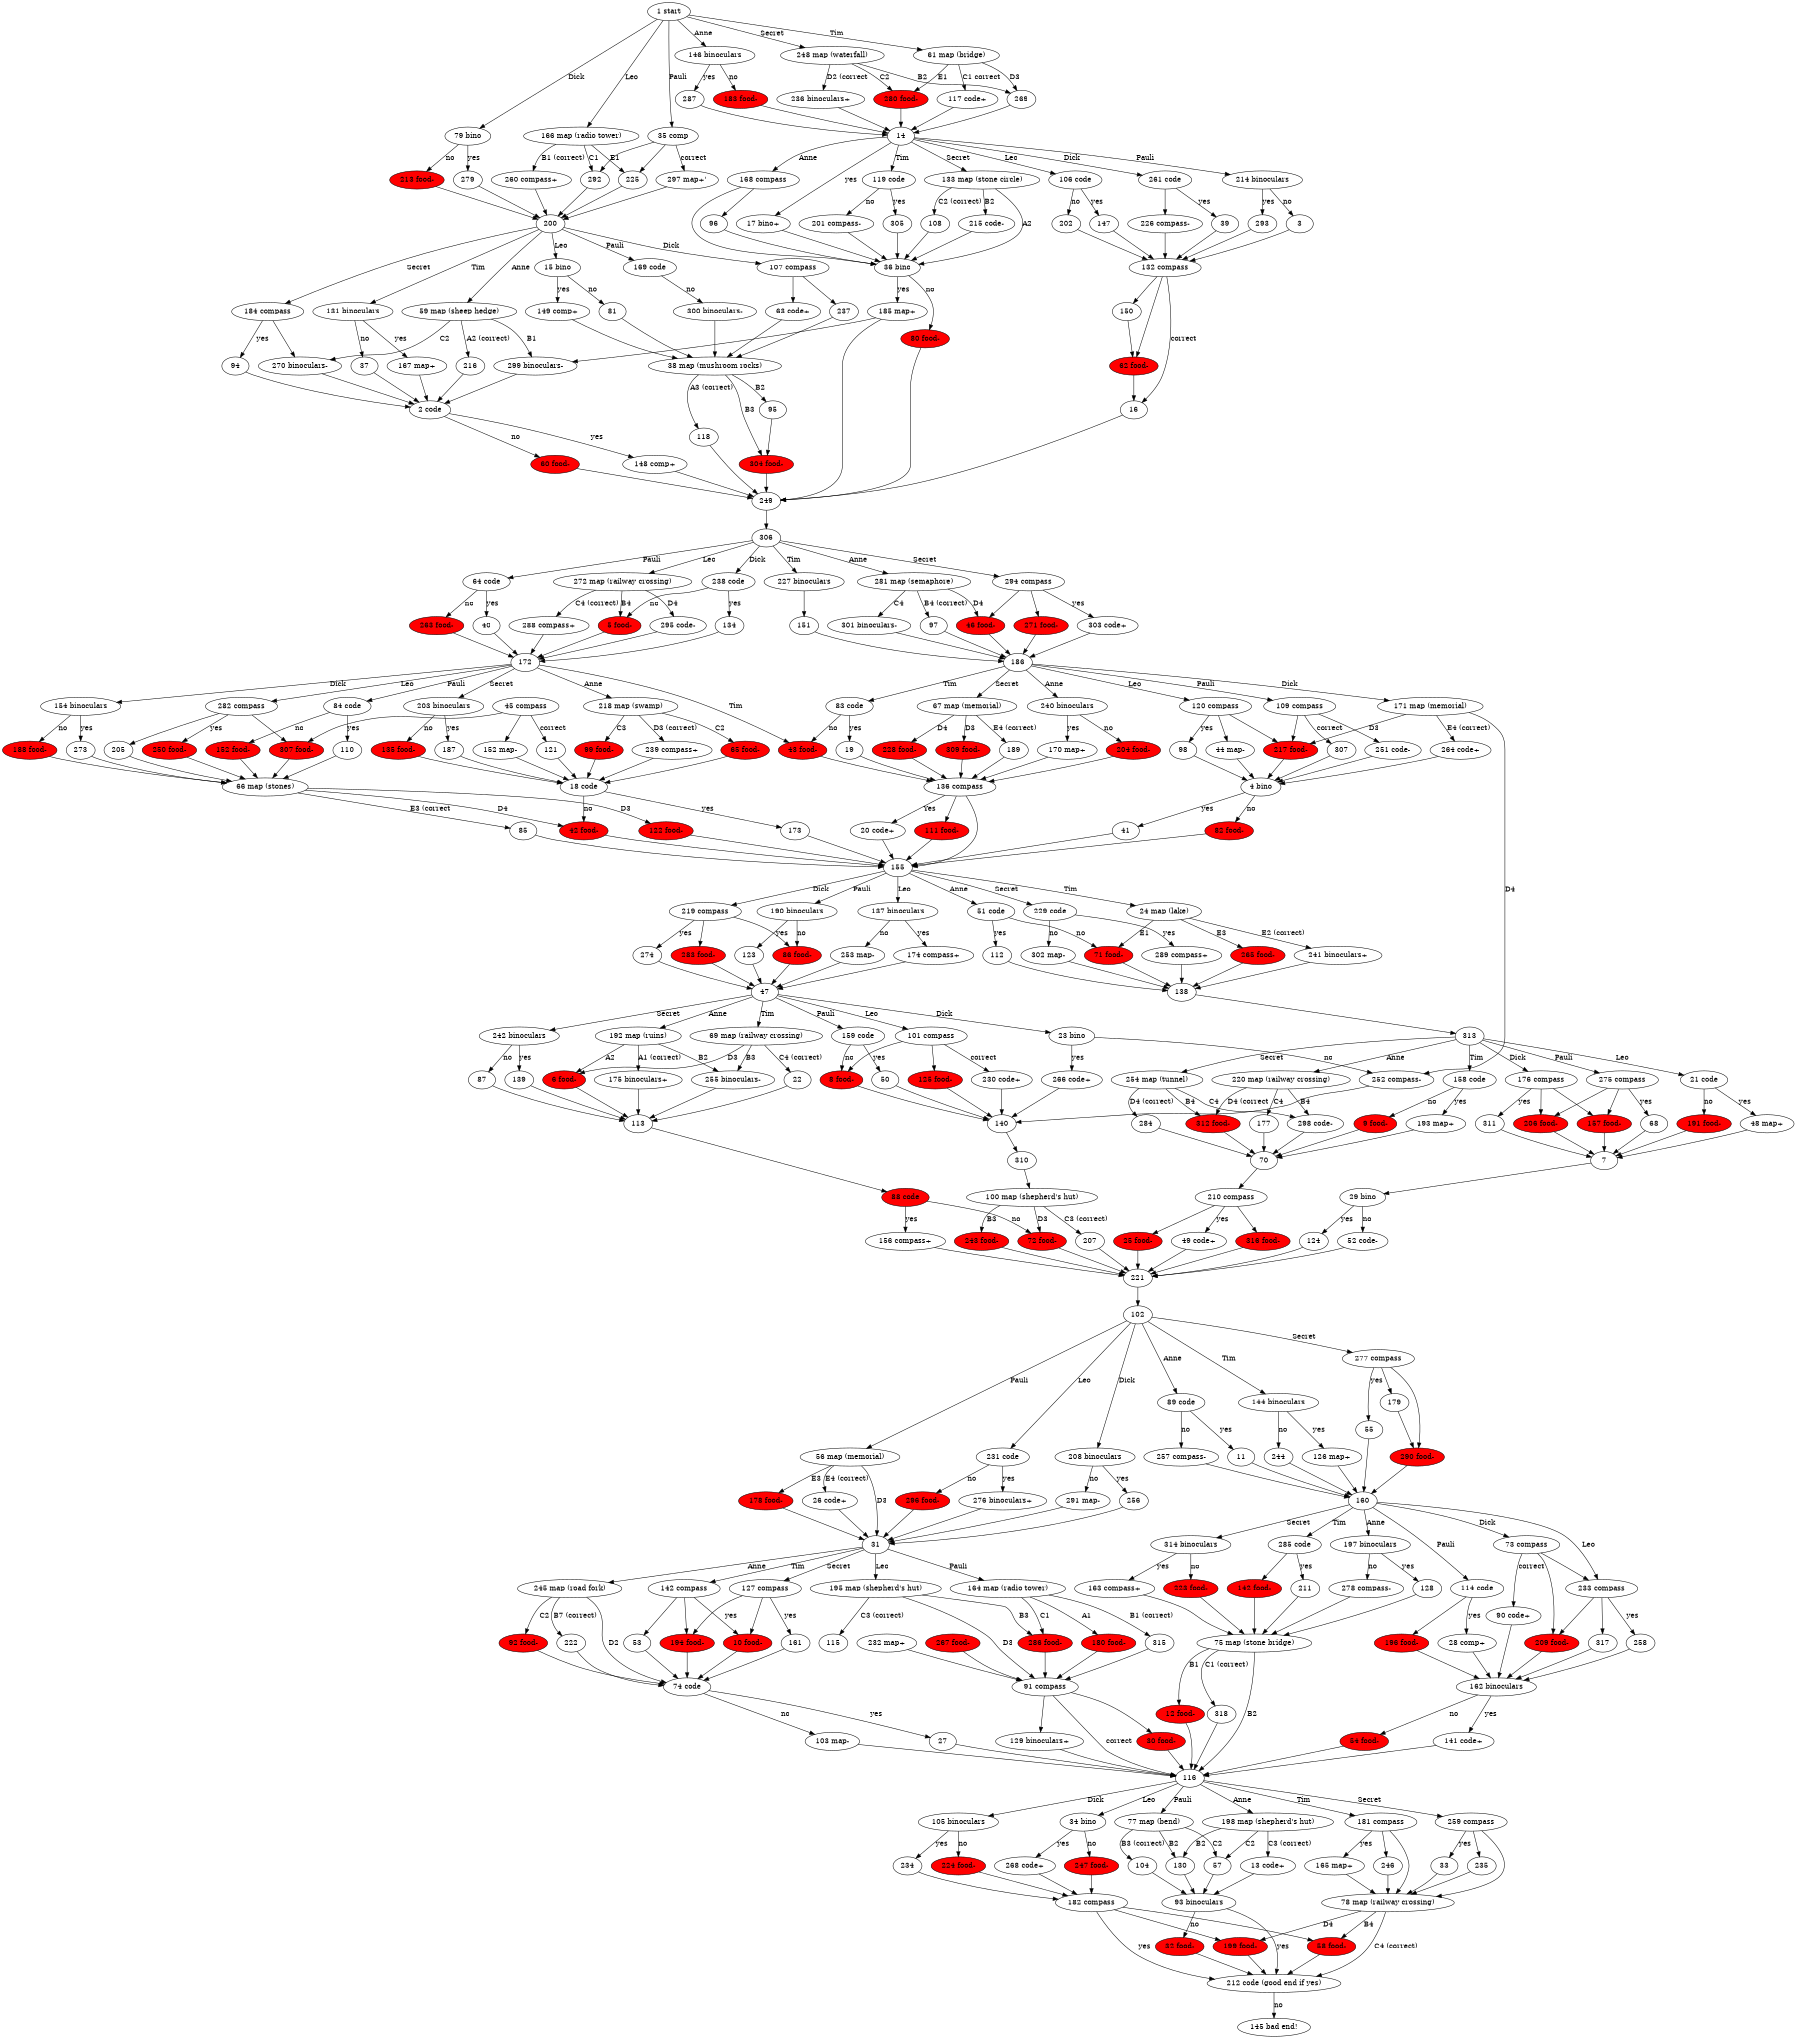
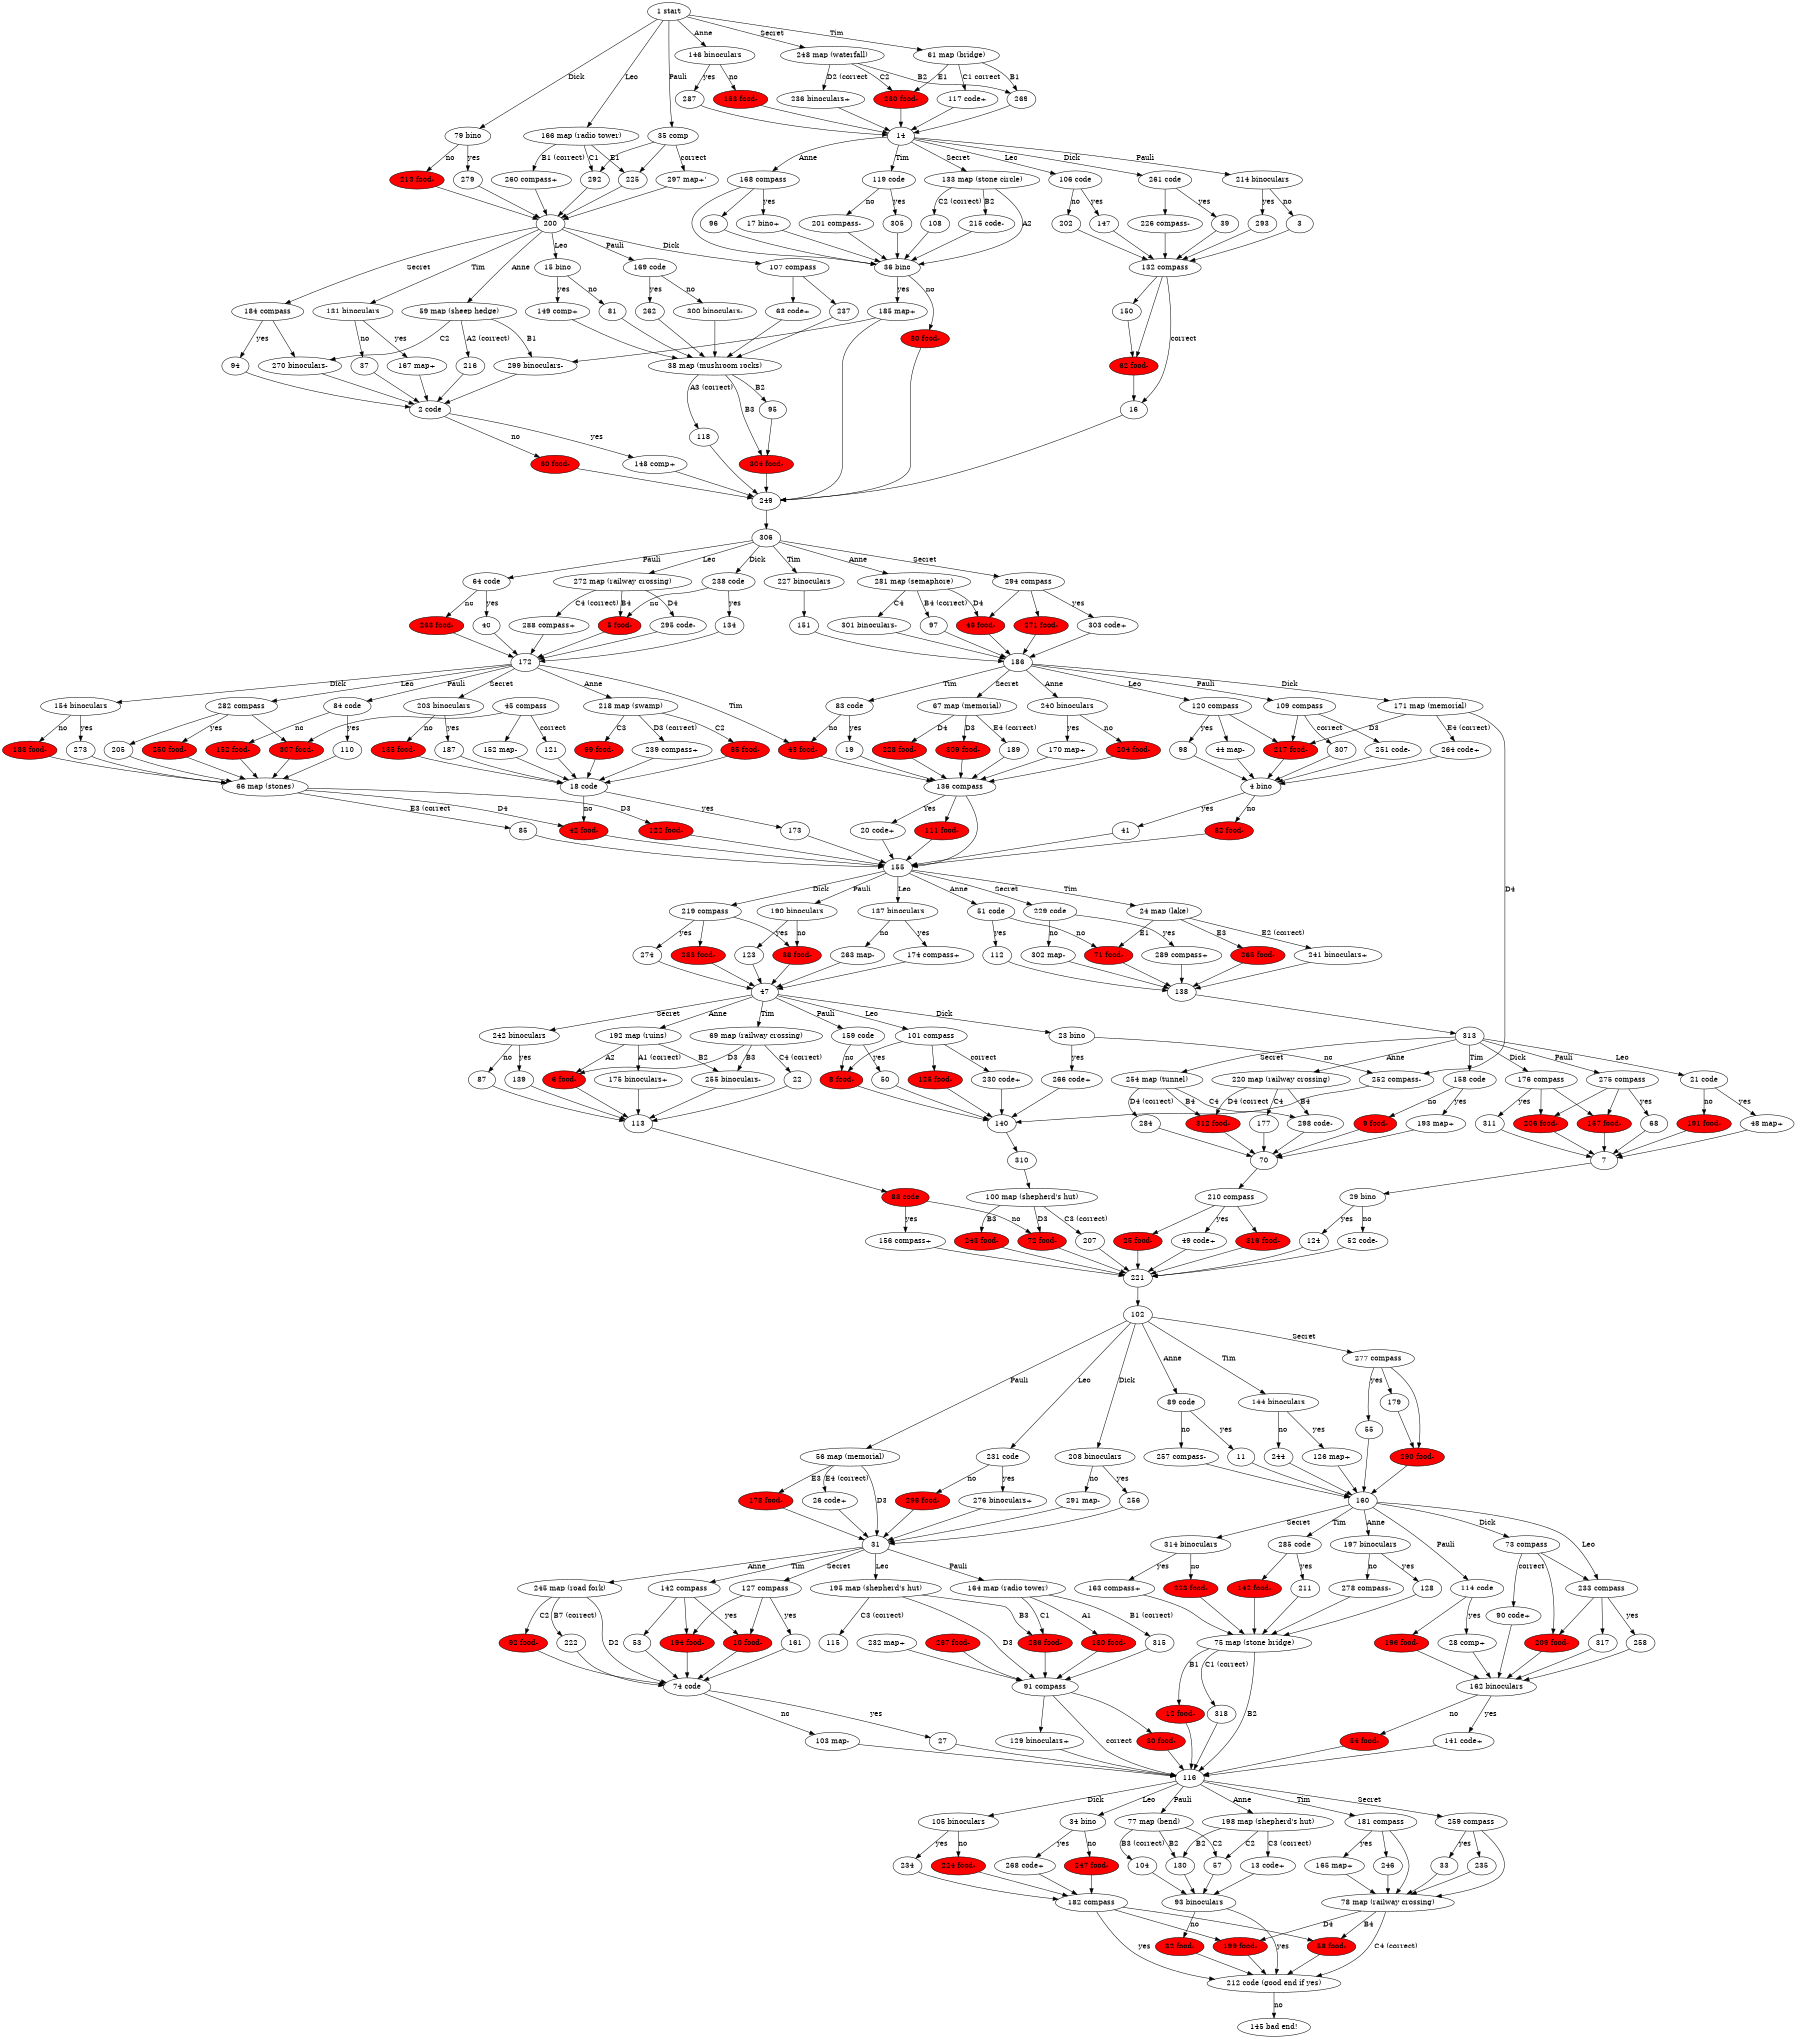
edge "61 map (bridge)" -> "269": label "D3" -> "B1"
edge "14" -> "17 bino+": now "168 compass" -> "17 bino+"
node "262": added
node "253 map-": label "253 map-" -> "263 map-"
